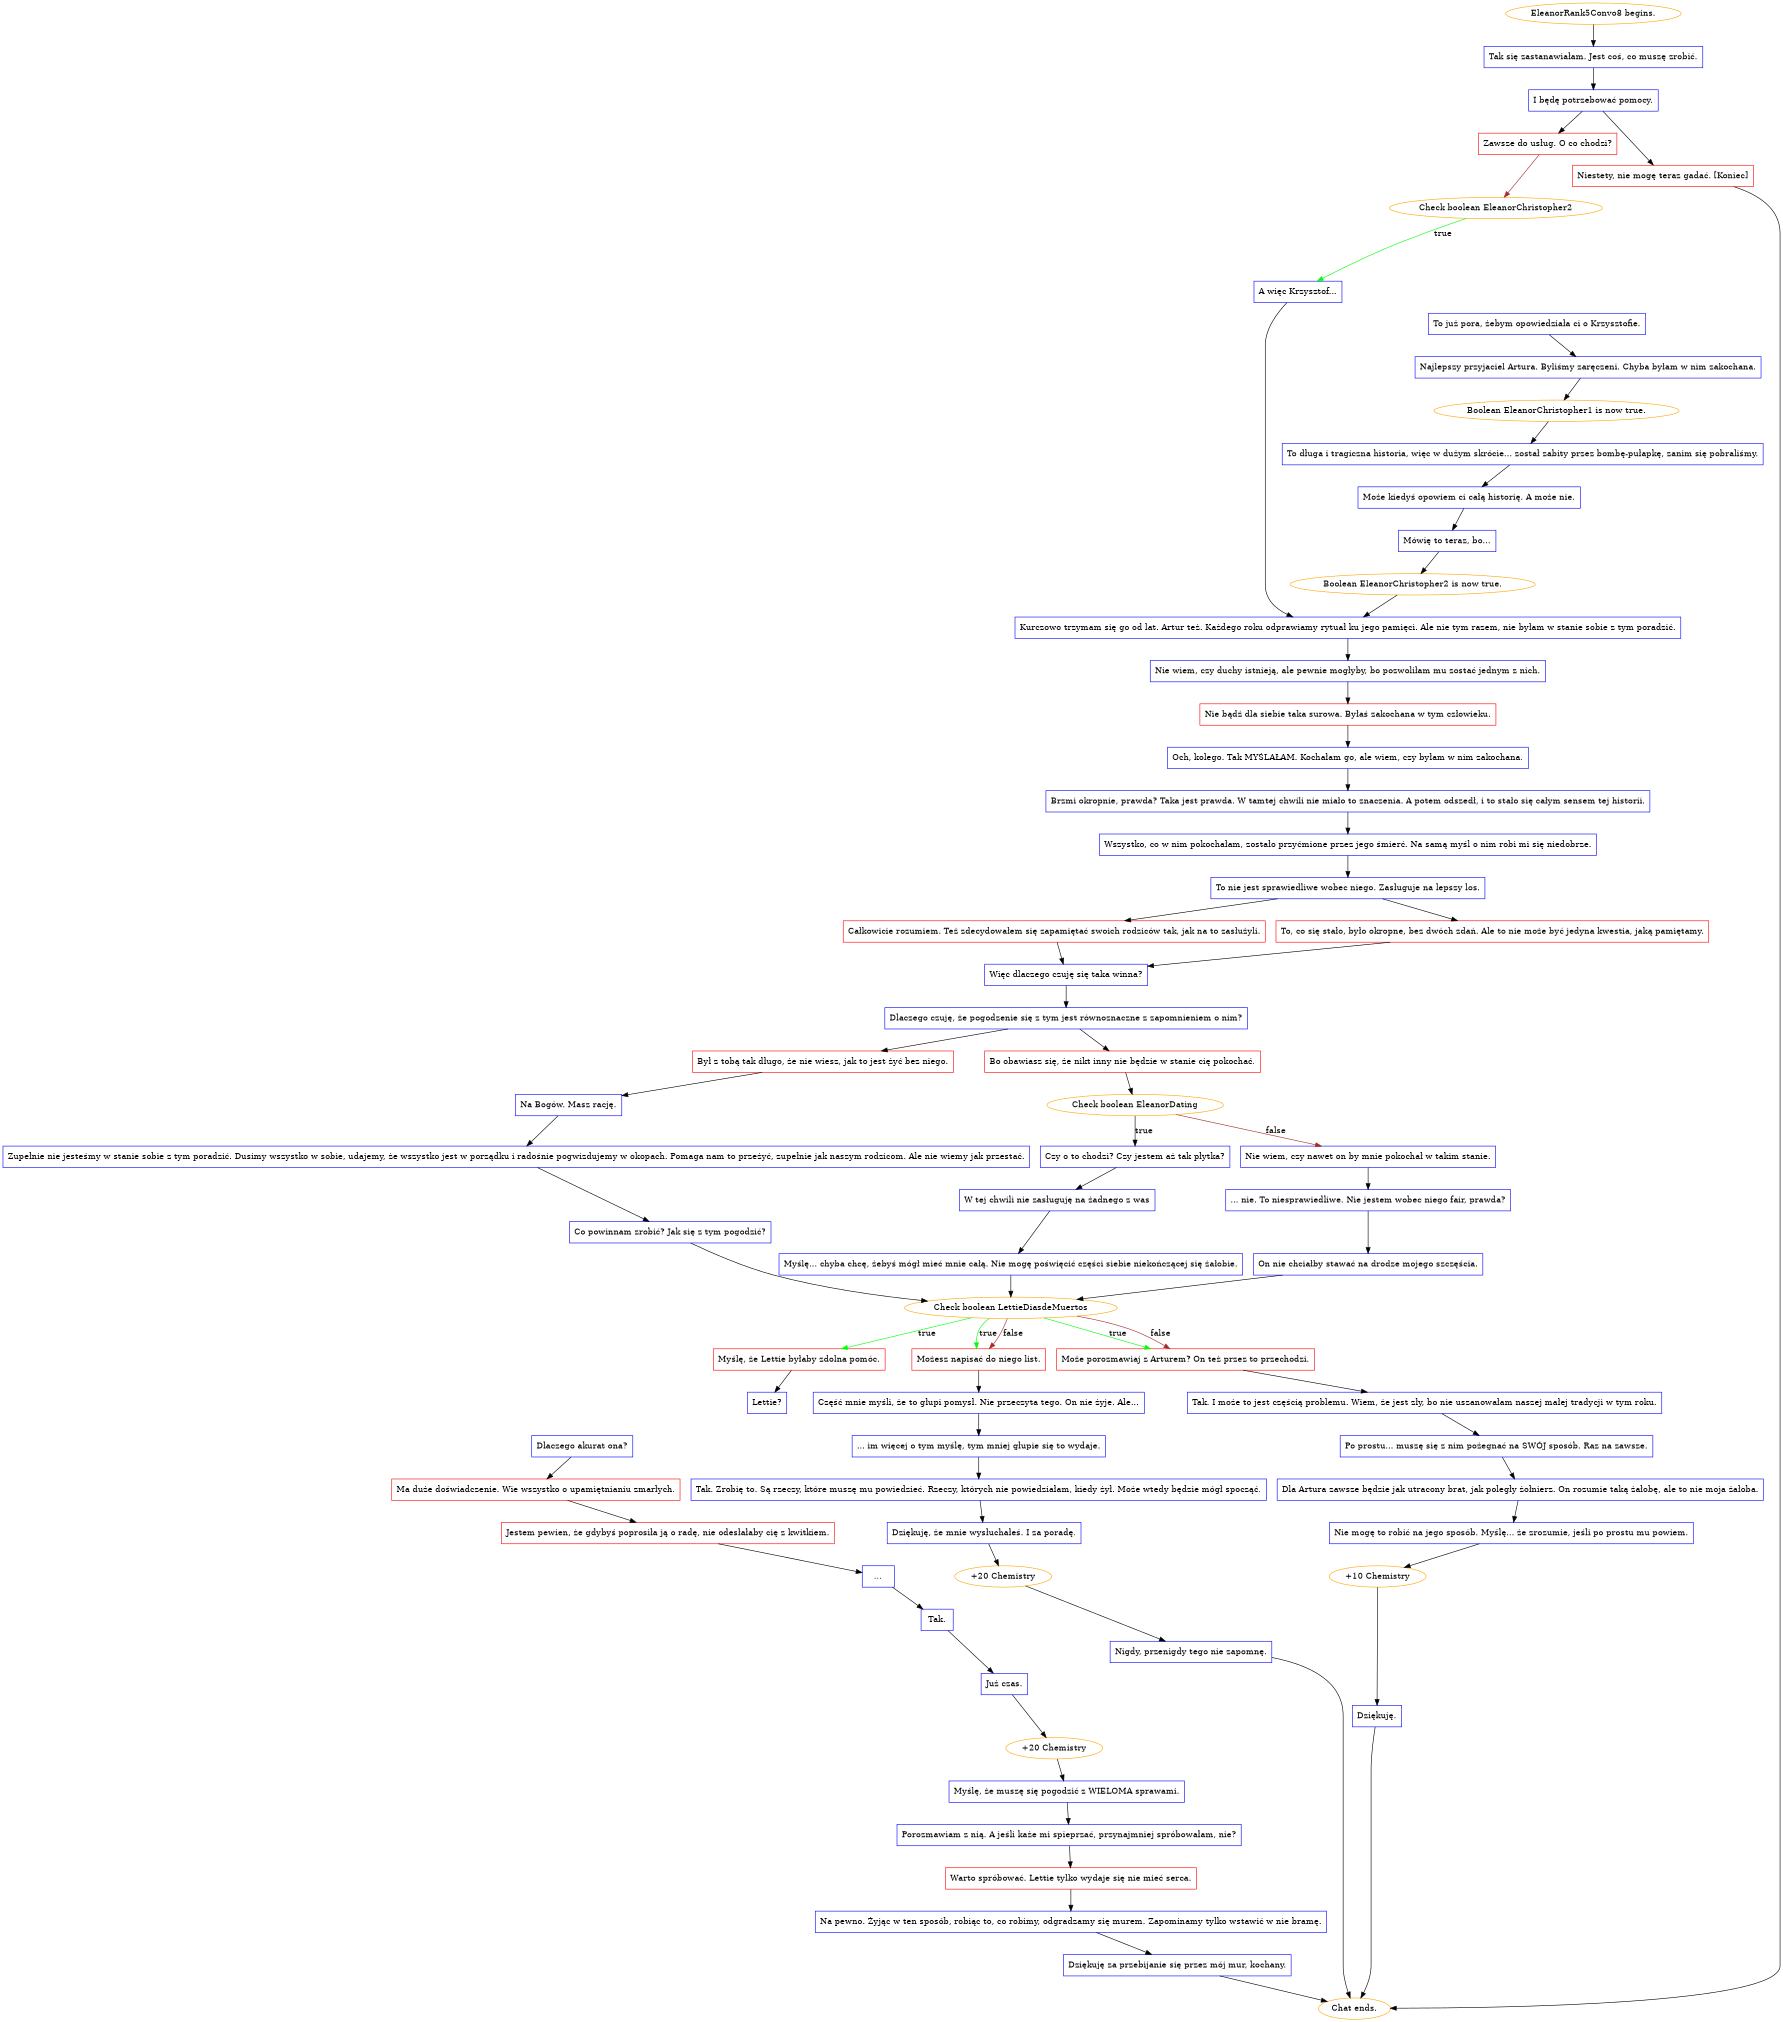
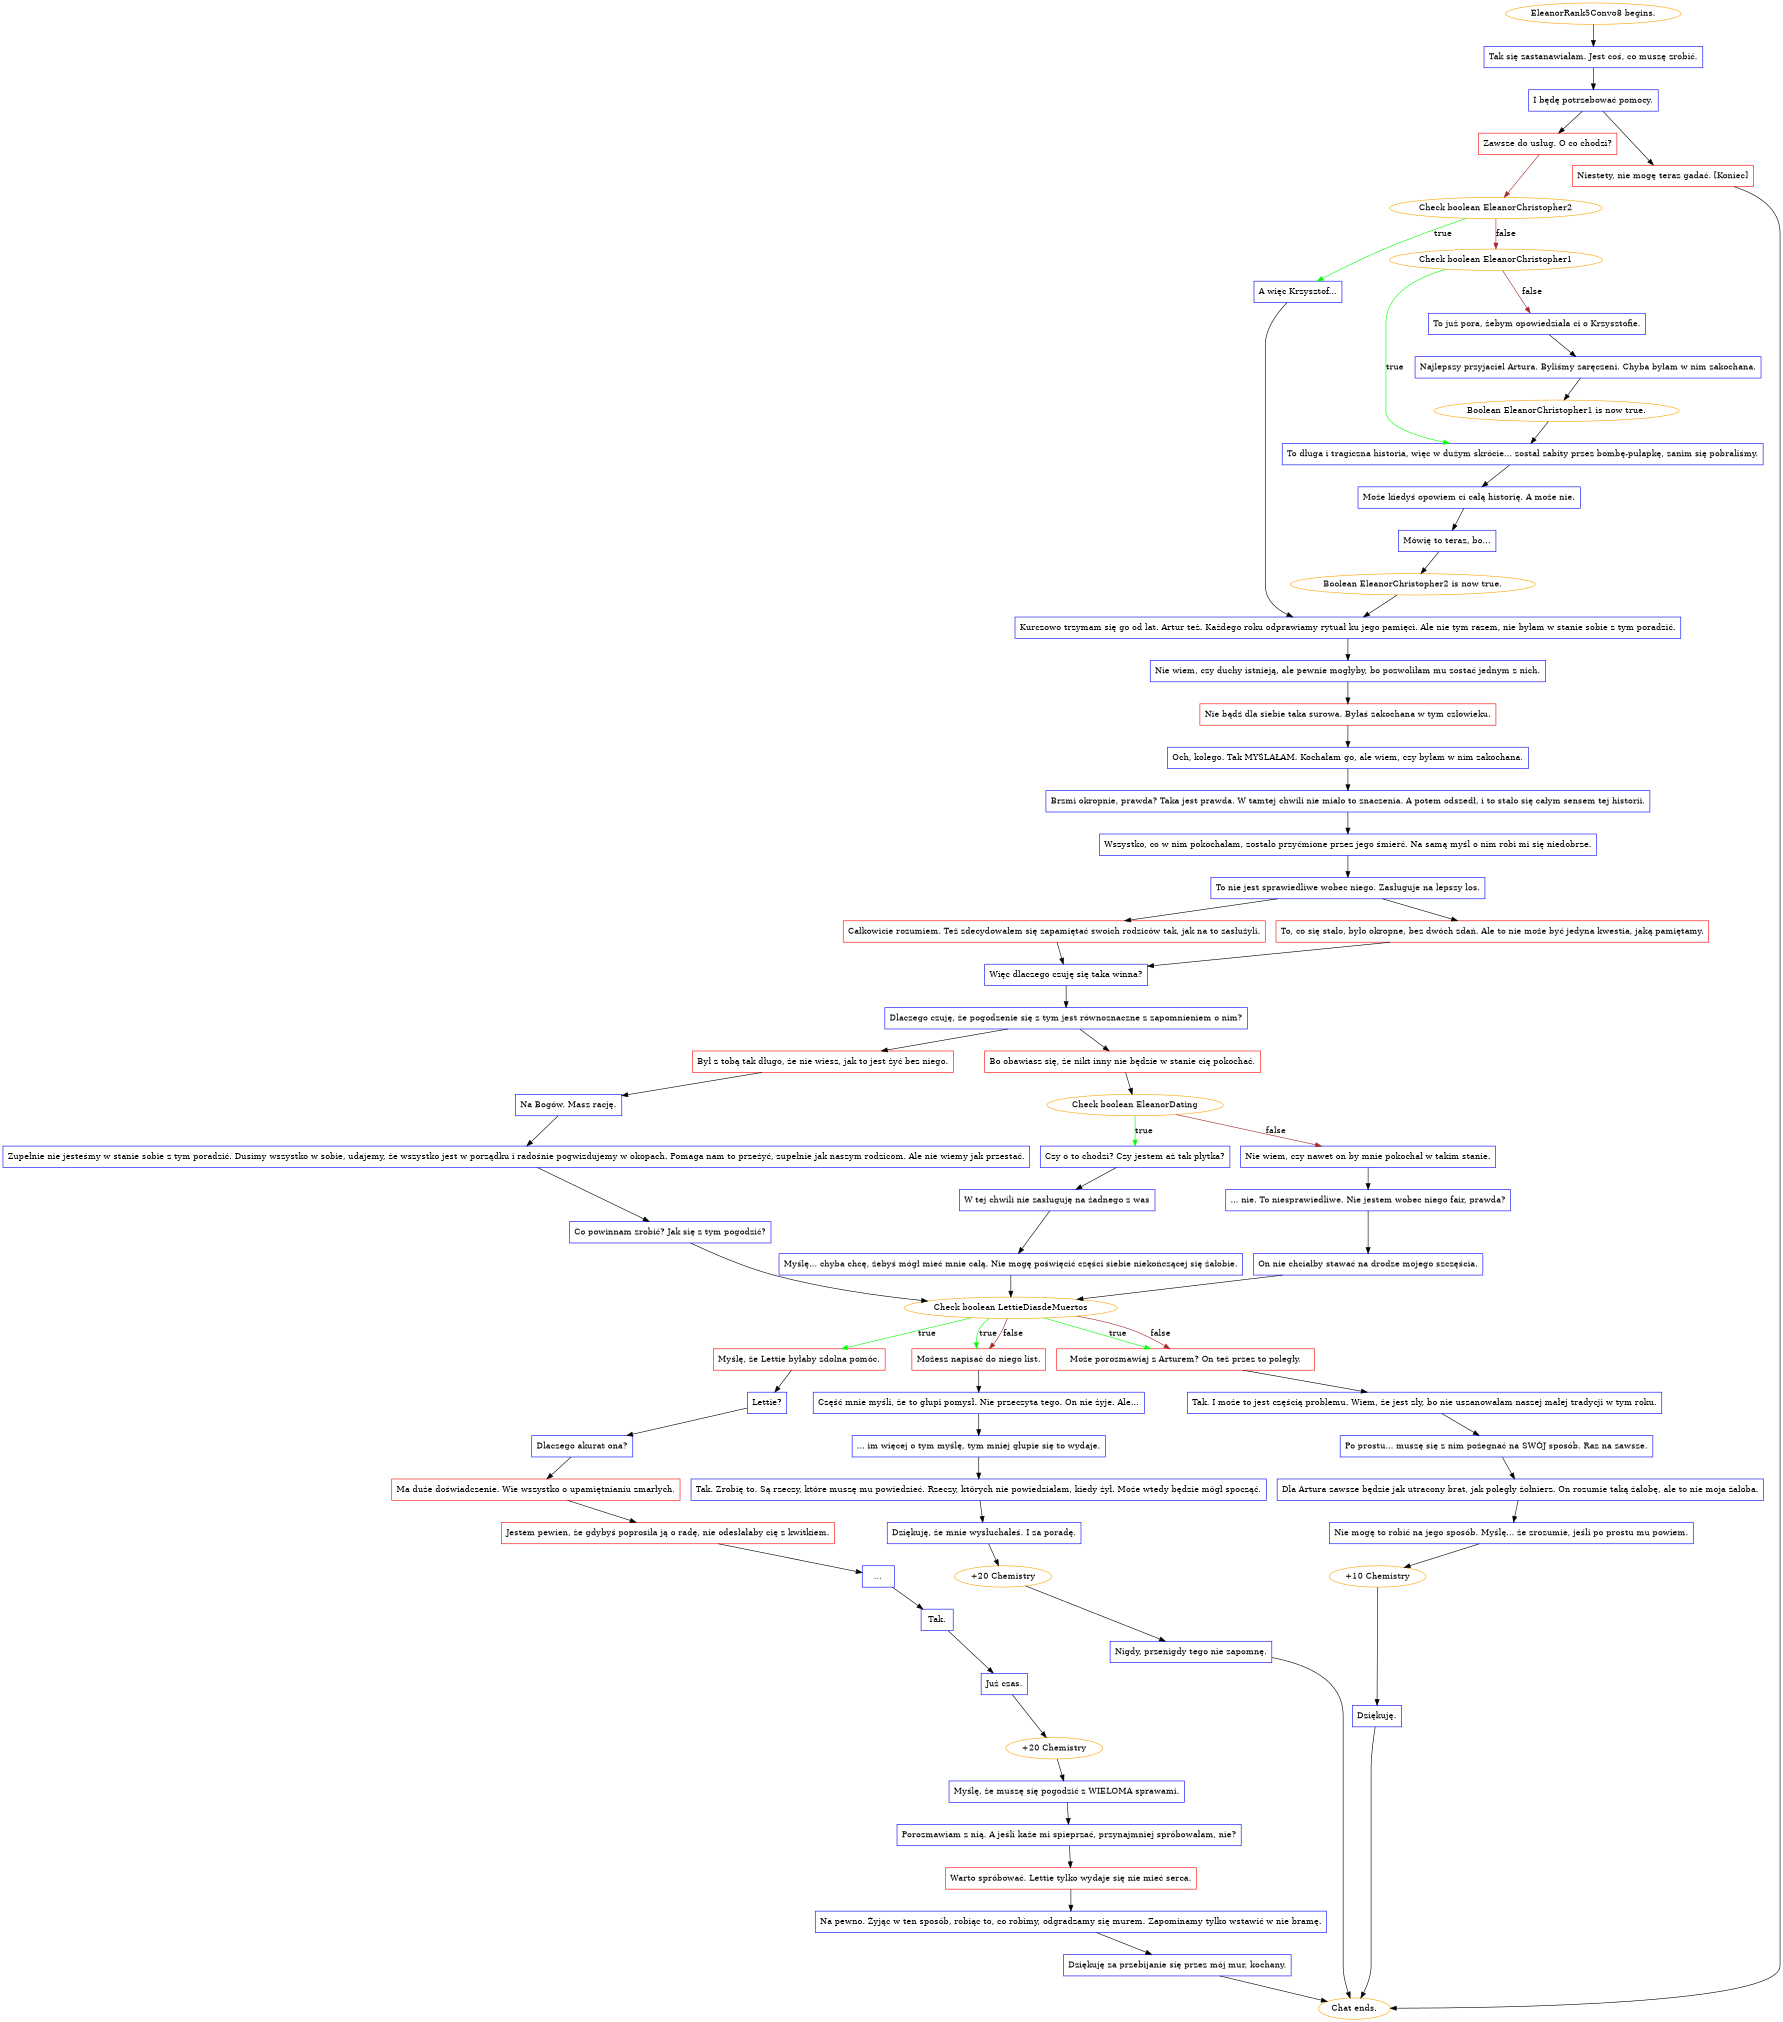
node "Check boolean EleanorChristopher1": added
edge "Check boolean EleanorDating" -> "Czy o to chodzi? Czy jestem aż tak płytka?": color black -> green
node "Może porozmawiaj z Arturem? On też przez to przechodzi.": label "Może porozmawiaj z Arturem? On też przez to przechodzi." -> "Może porozmawiaj z Arturem? On też przez to poległy."
edge "Lettie?" -> "Dlaczego akurat ona?": added
